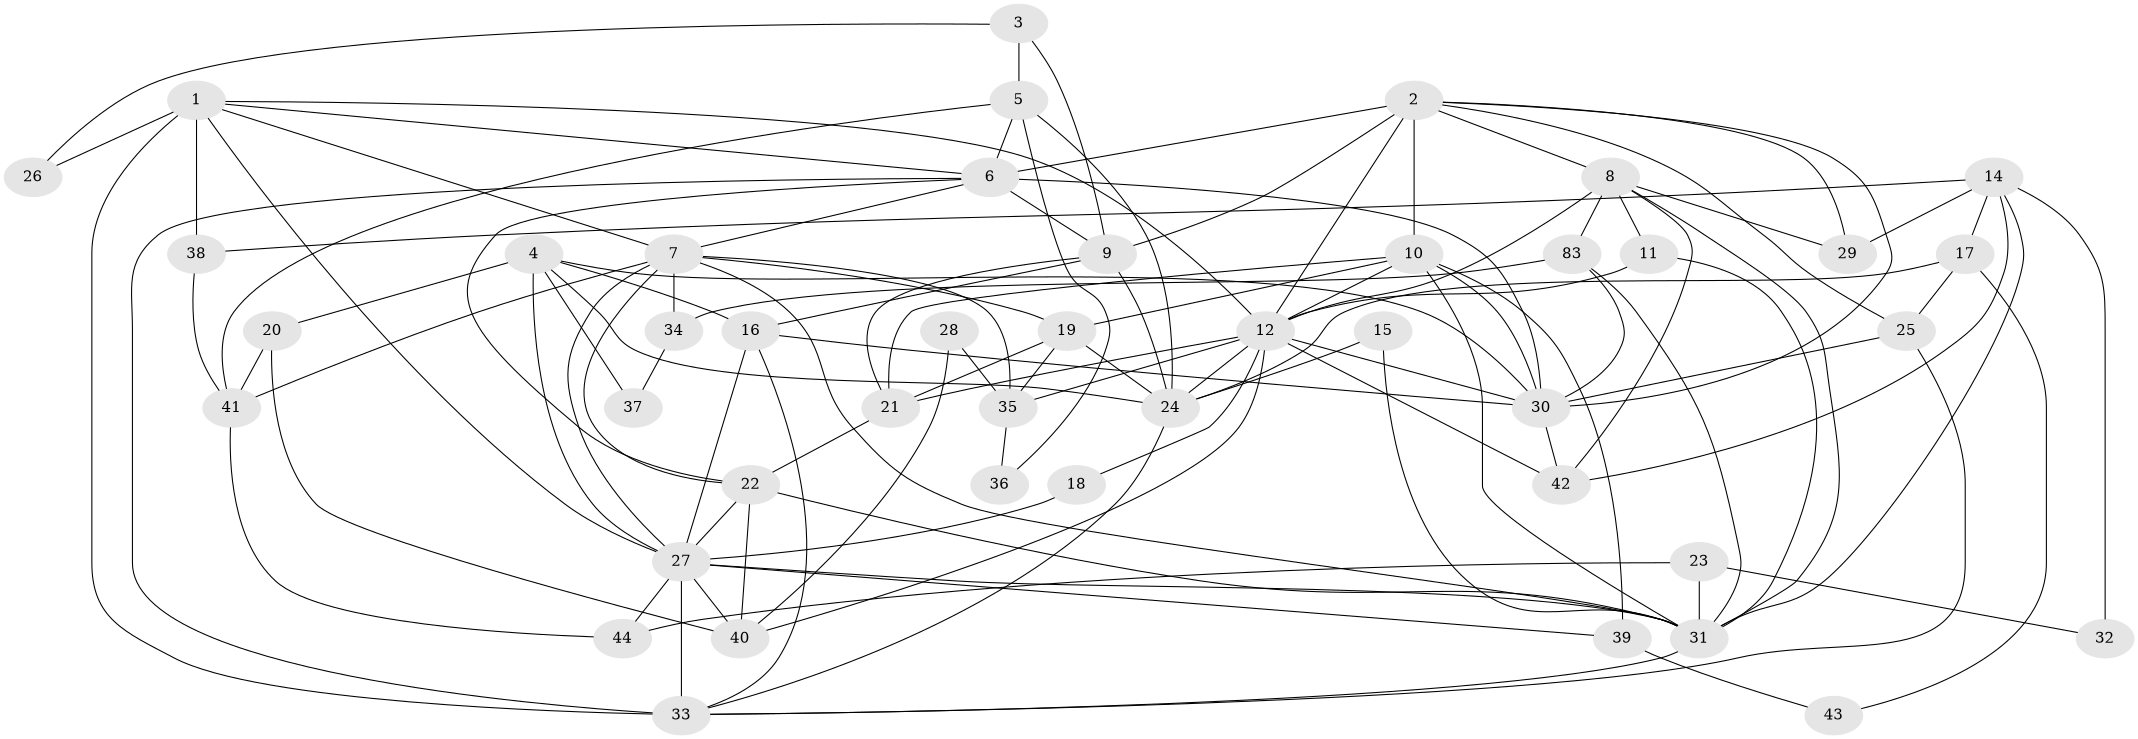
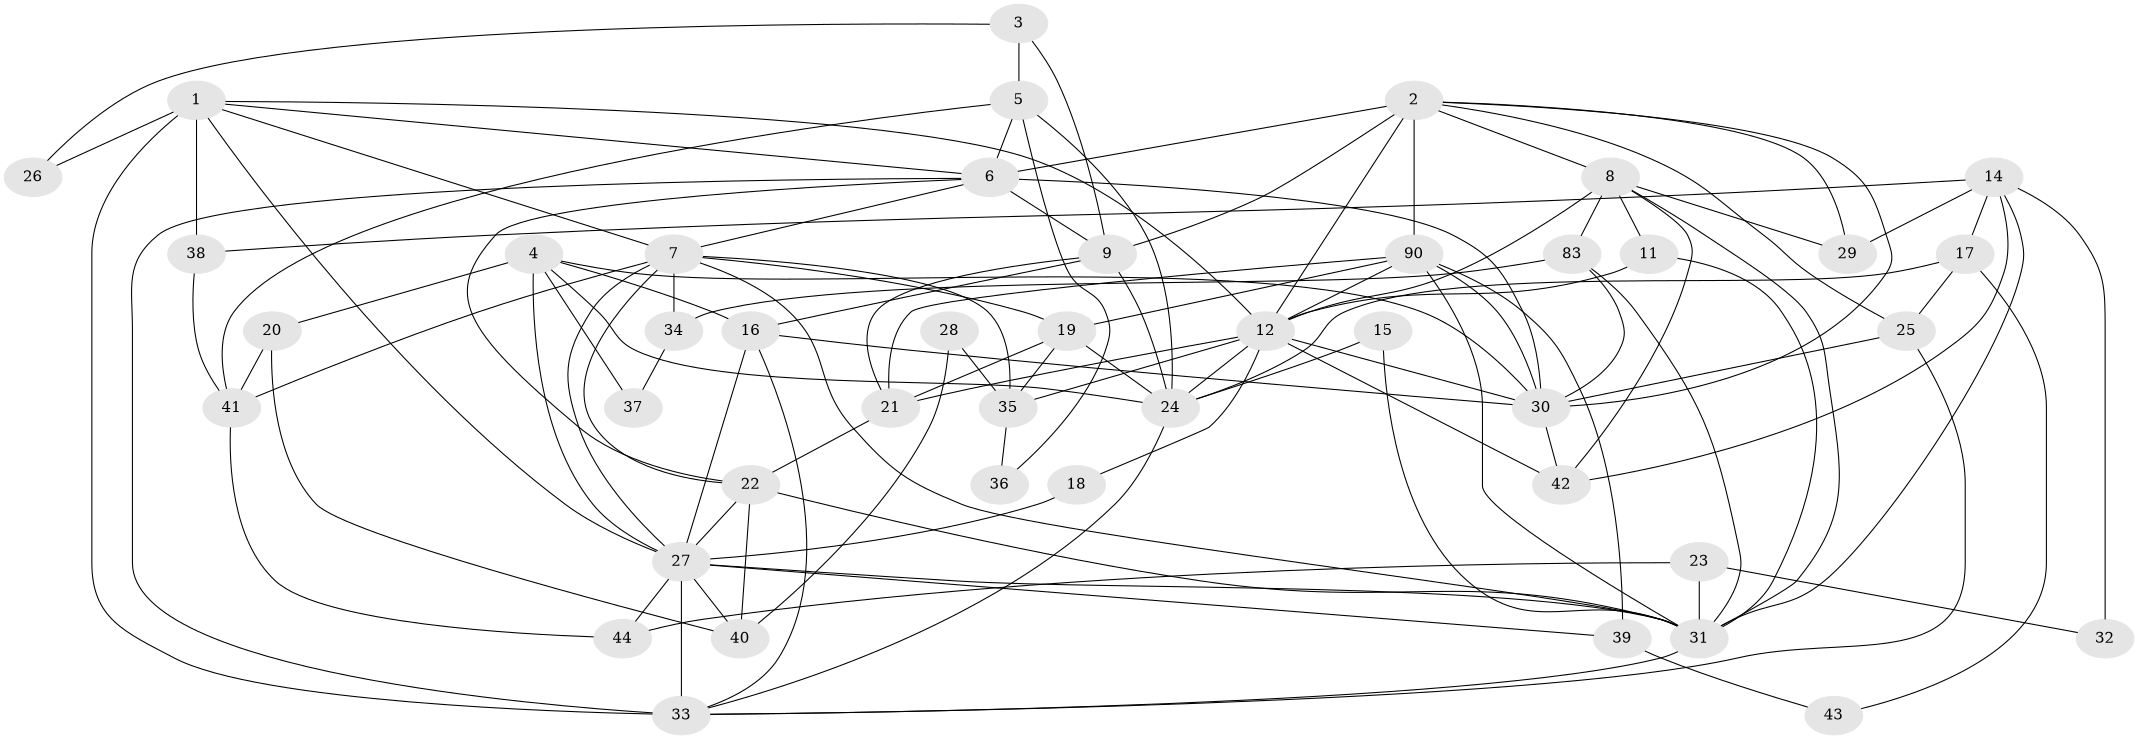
node "10": label "10" -> "90"
edge "12" -- "40": removed
